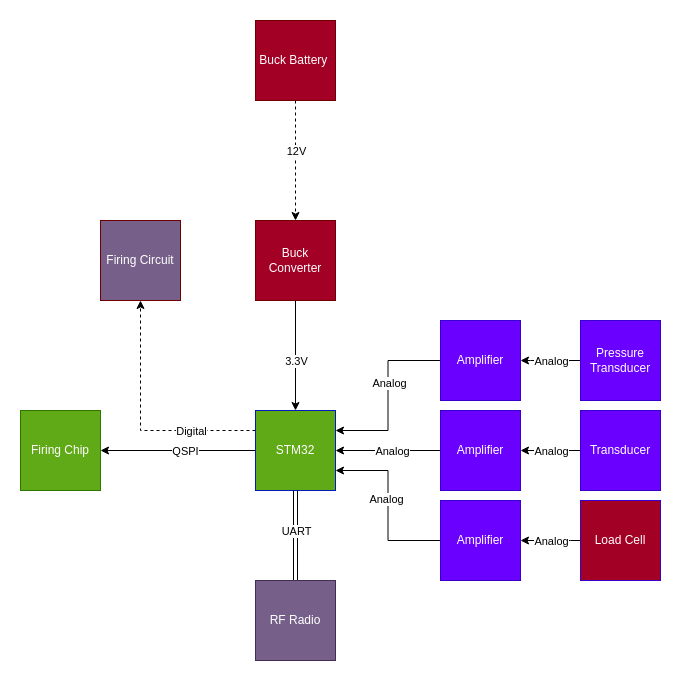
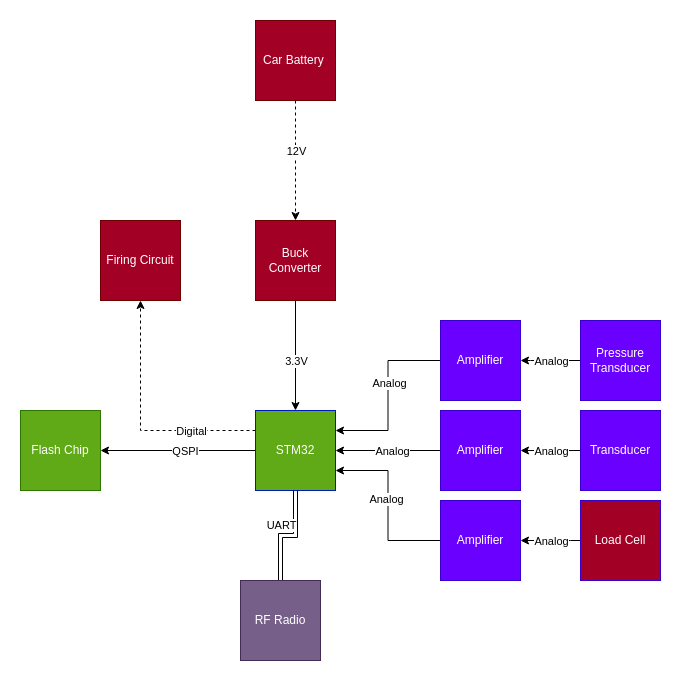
node "Buck Battery": label "Buck Battery" -> "Car Battery"
node "Firing Circuit": fillcolor #76608a -> #a20025
node "Firing Chip": label "Firing Chip" -> "Flash Chip"
node "RF Radio": moved (296, 621) -> (281, 621)
